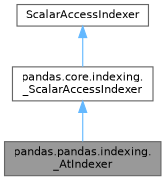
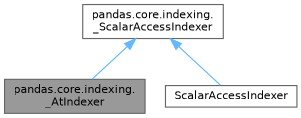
edge "pandas.core.indexing. _ScalarAccessIndexer" -> "ScalarAccessIndexer": reversed
node "pandas.pandas.indexing. _AtIndexer": label "pandas.pandas.indexing. _AtIndexer" -> "pandas.core.indexing. _AtIndexer"
